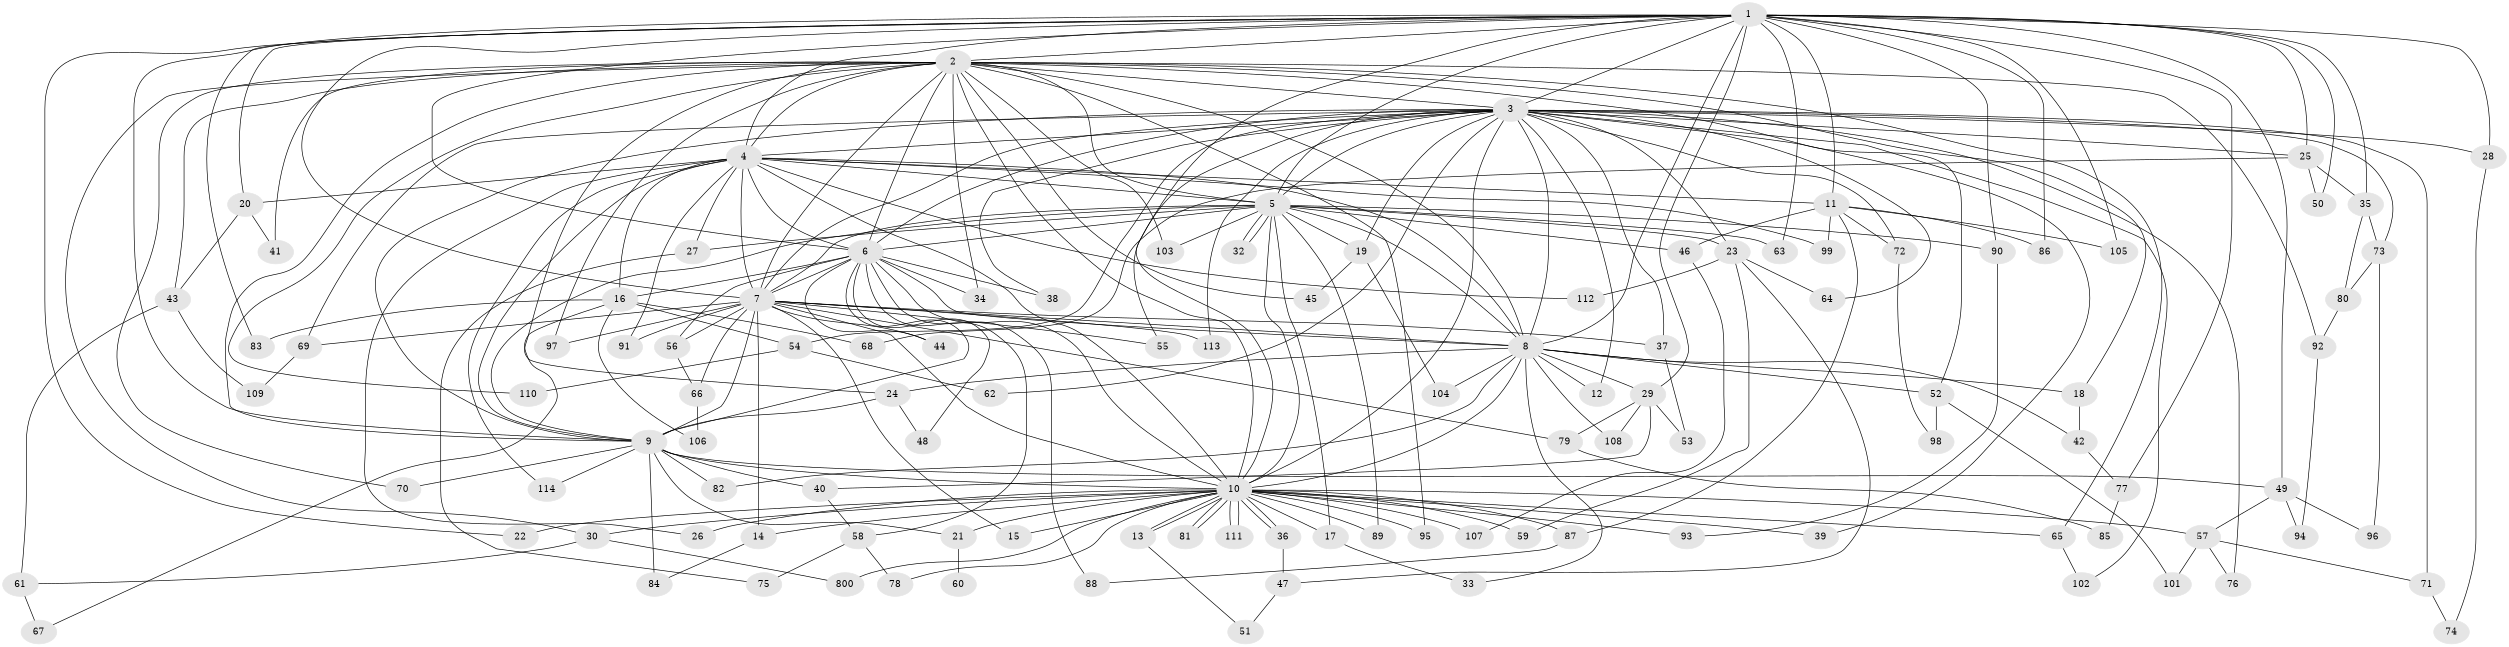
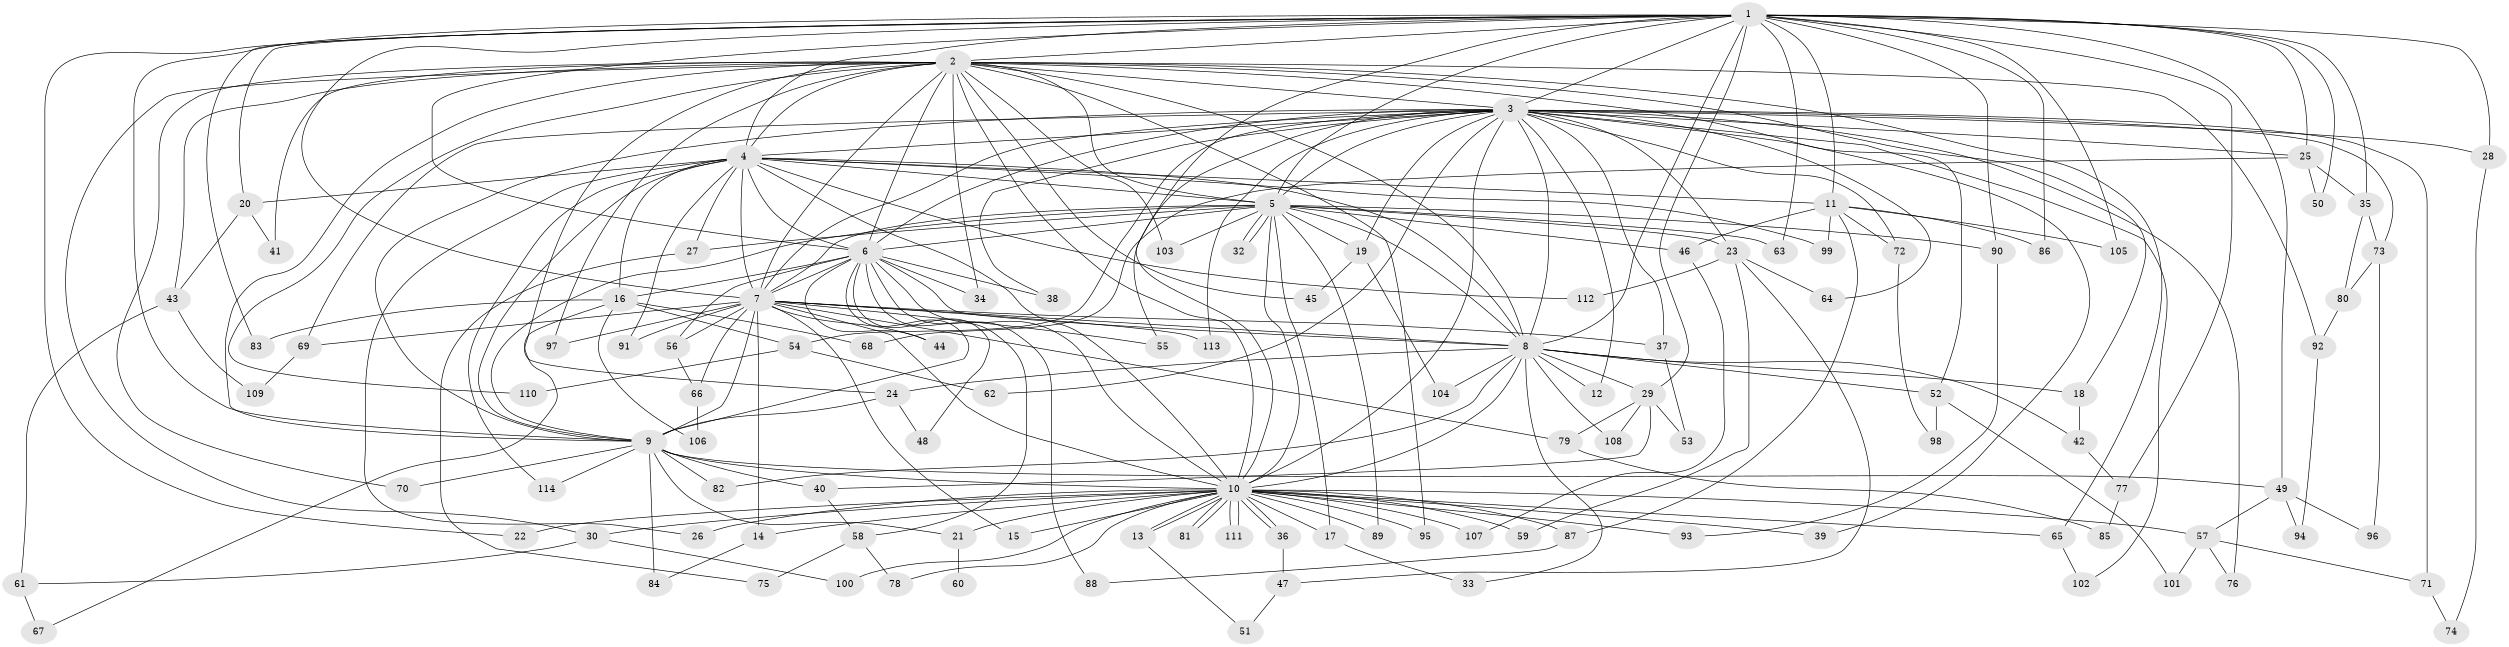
node "800": label "800" -> "100"
